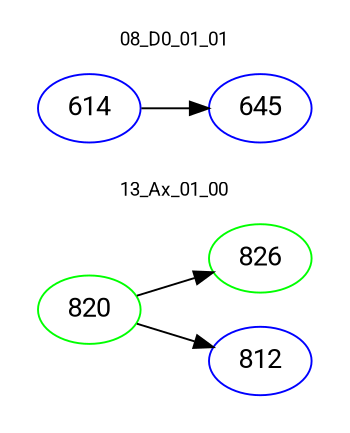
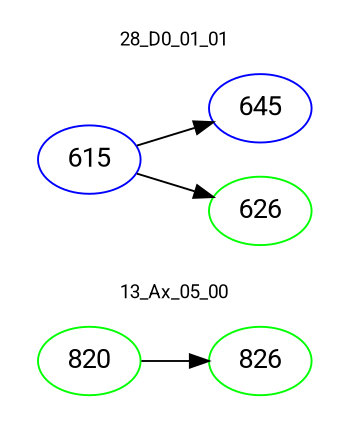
cluster "08_D0_01_01": label "08_D0_01_01" -> "28_D0_01_01"
node "614": label "614" -> "615"
cluster "13_Ax_01_00": label "13_Ax_01_00" -> "13_Ax_05_00"
node "626": added
node "812": removed
